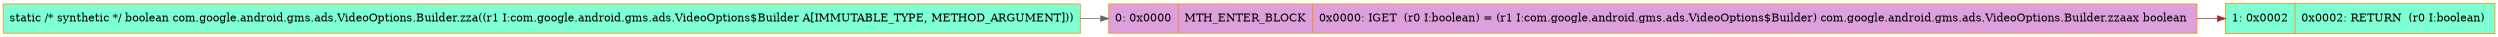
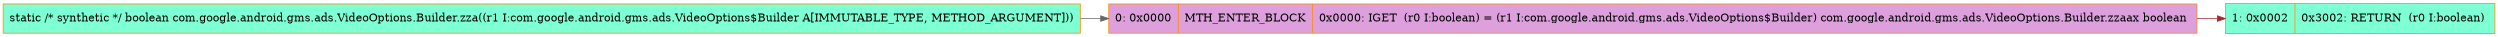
node "1: 0x0002": text "0x0002: RETURN  (r0 I:boolean)" -> "0x3002: RETURN  (r0 I:boolean)"
